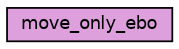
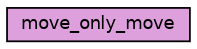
node "move_only_ebo": label "move_only_ebo" -> "move_only_move"
